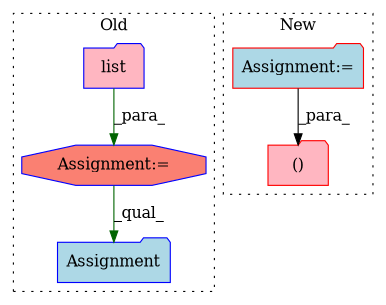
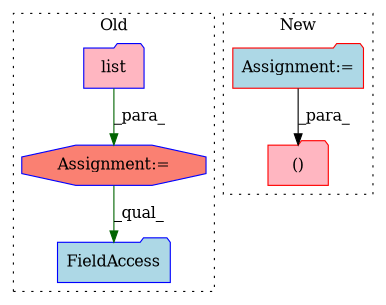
node "Assignment": label "Assignment" -> "FieldAccess"
